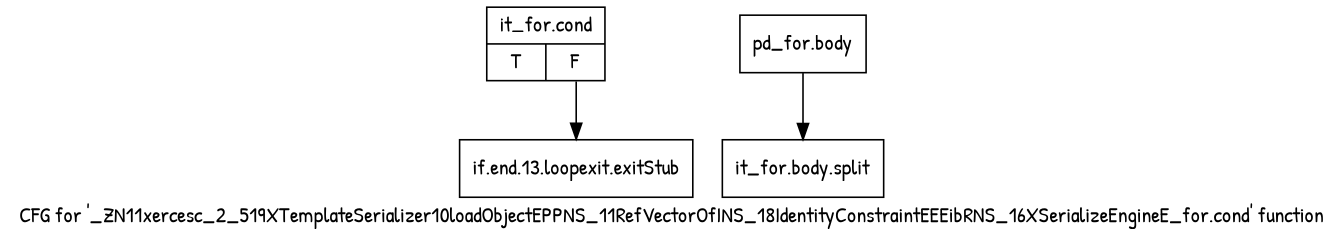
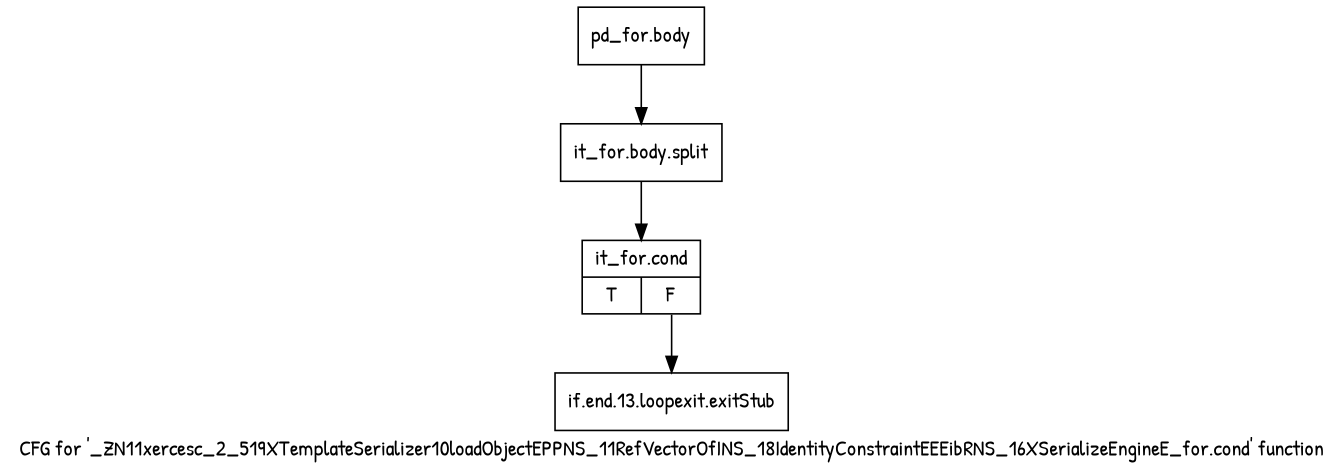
edge "it_for.body.split" -> "it_for.cond": added
